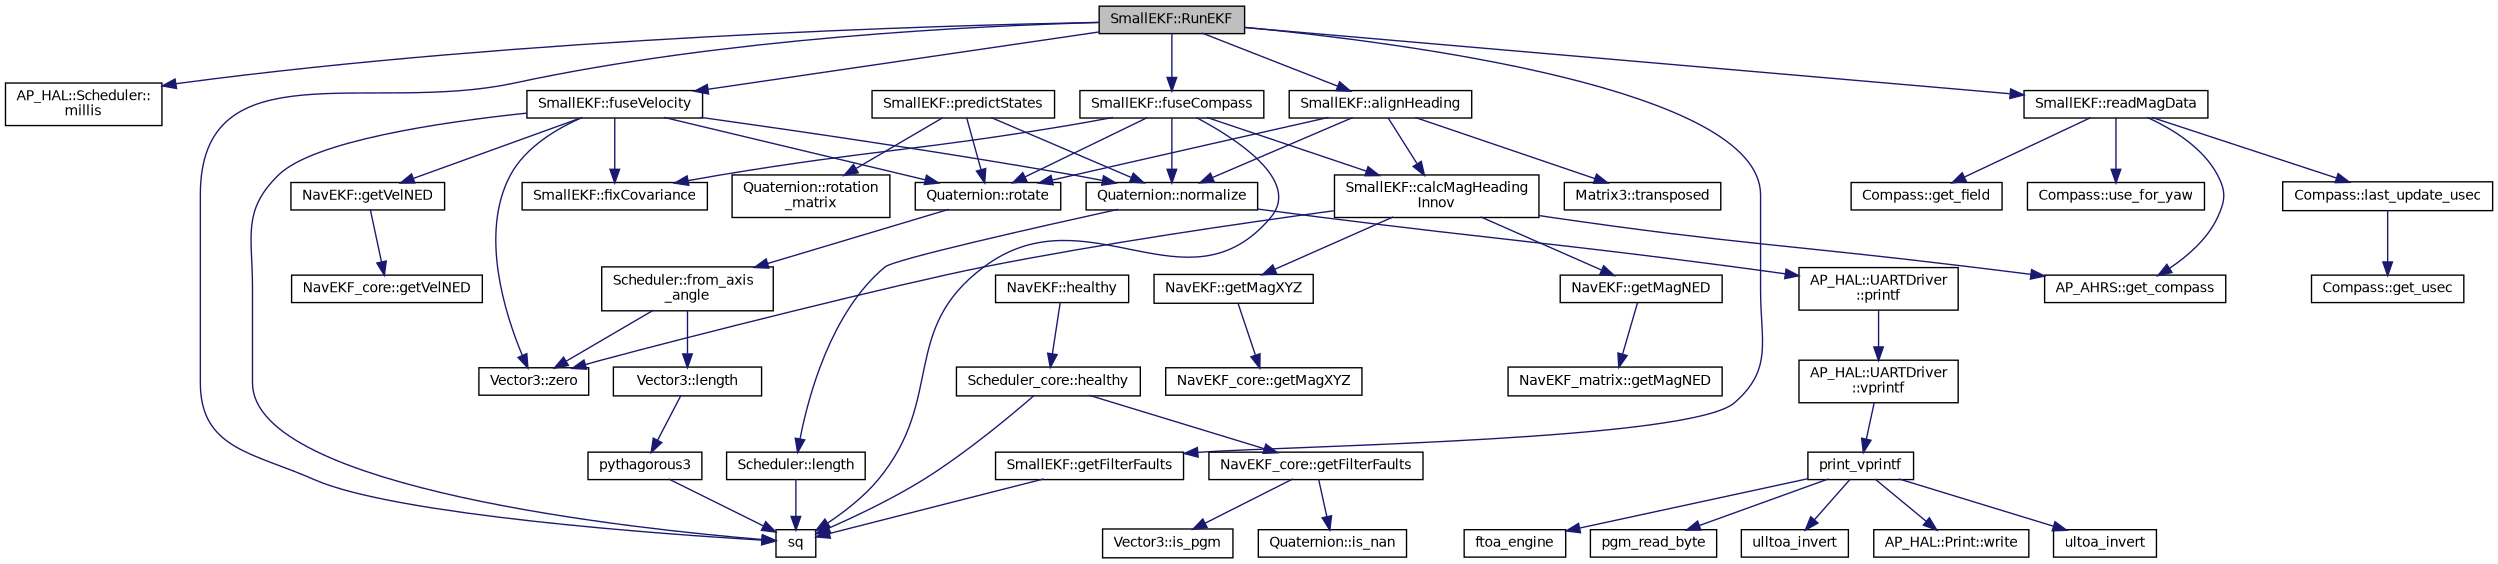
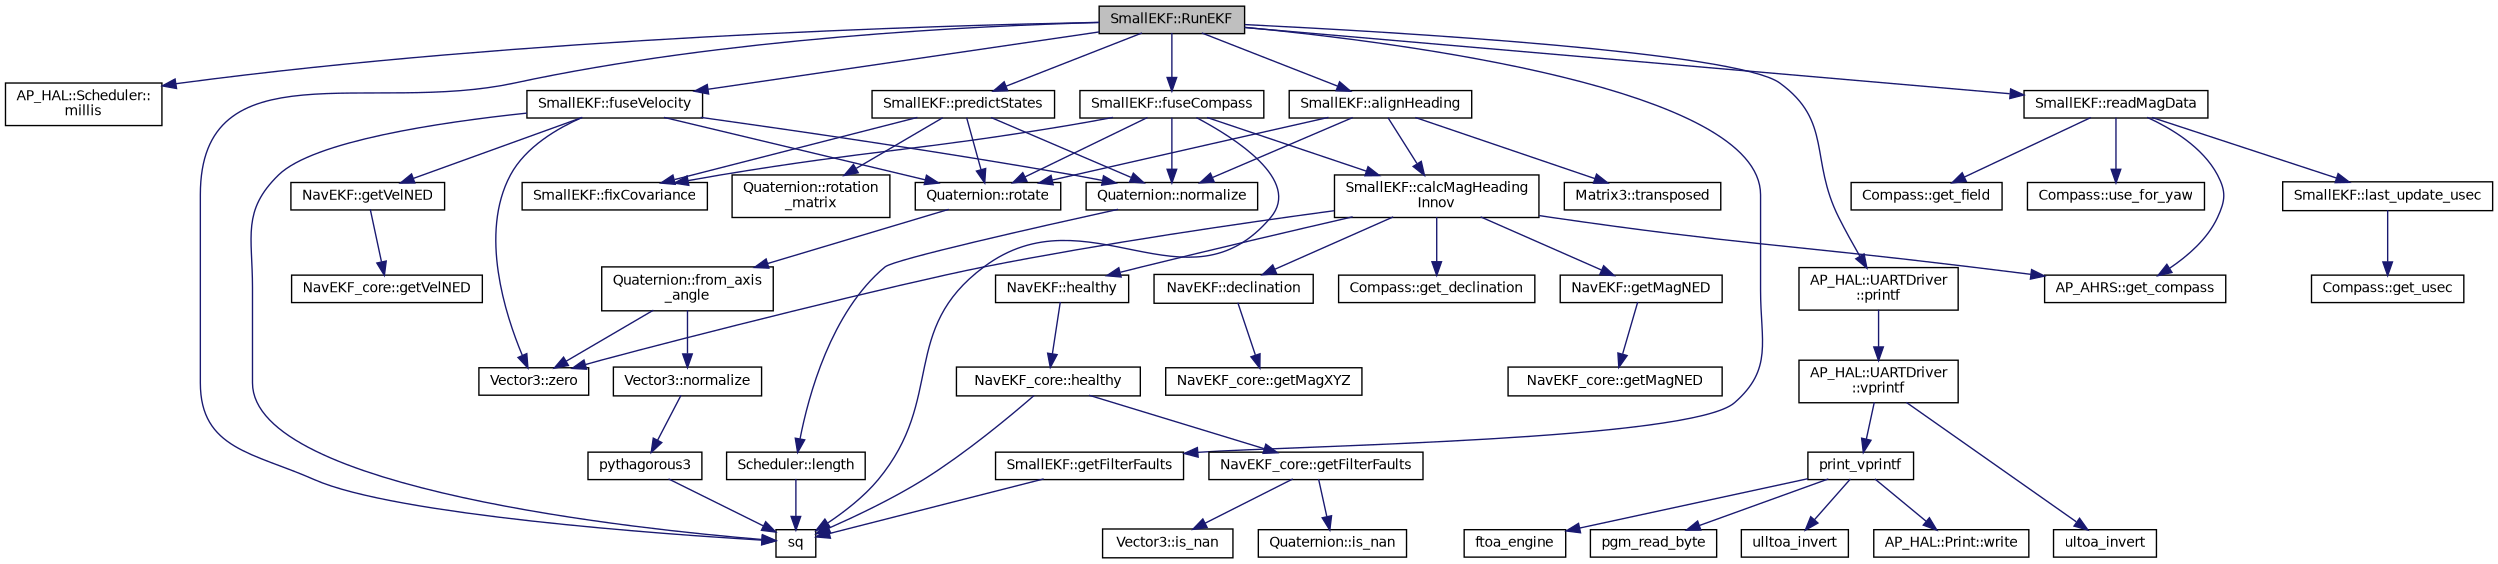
edge "SmallEKF::RunEKF" -> "SmallEKF::predictStates": added
edge "SmallEKF::fuseVelocity" -> "SmallEKF::fixCovariance": now "SmallEKF::predictStates" -> "SmallEKF::fixCovariance"
node "Compass::last_update_usec": label "Compass::last_update_usec" -> "SmallEKF::last_update_usec"
edge "SmallEKF::calcMagHeading Innov" -> "NavEKF::healthy": added
edge "Quaternion::normalize" -> "AP_HAL::UARTDriver ::printf": now "SmallEKF::RunEKF" -> "AP_HAL::UARTDriver ::printf"
node "Scheduler::from_axis _angle": label "Scheduler::from_axis _angle" -> "Quaternion::from_axis _angle"
node "NavEKF::getMagXYZ": label "NavEKF::getMagXYZ" -> "NavEKF::declination"
node "Compass::get_declination": added
node "Vector3::length": label "Vector3::length" -> "Vector3::normalize"
node "Scheduler_core::healthy": label "Scheduler_core::healthy" -> "NavEKF_core::healthy"
node "NavEKF_matrix::getMagNED": label "NavEKF_matrix::getMagNED" -> "NavEKF_core::getMagNED"
edge "print_vprintf" -> "ultoa_invert": now "AP_HAL::UARTDriver ::vprintf" -> "ultoa_invert"
node "Vector3::is_pgm": label "Vector3::is_pgm" -> "Vector3::is_nan"
